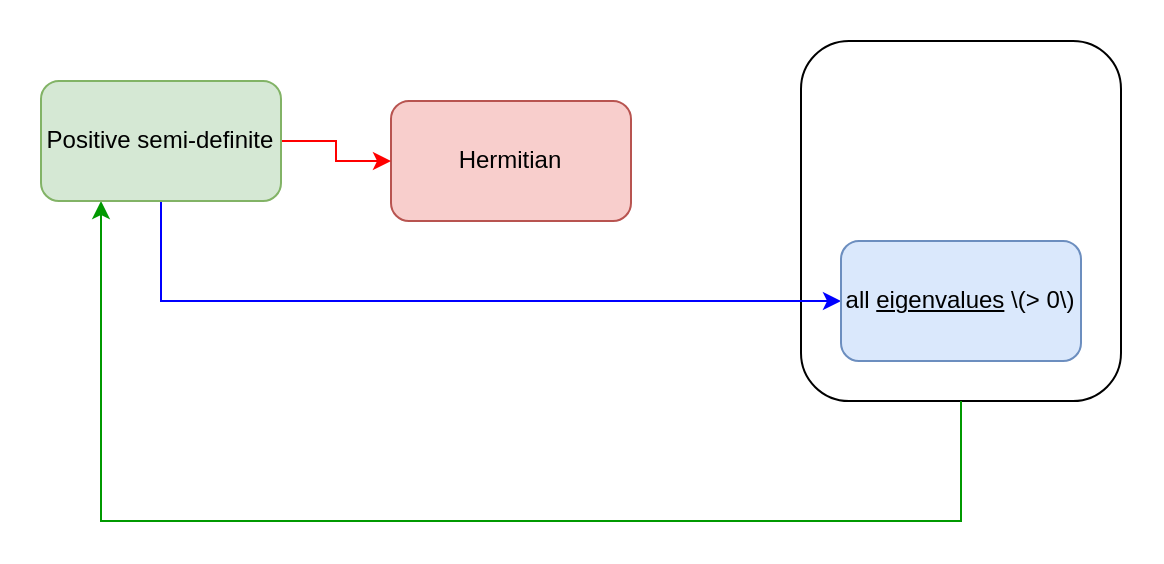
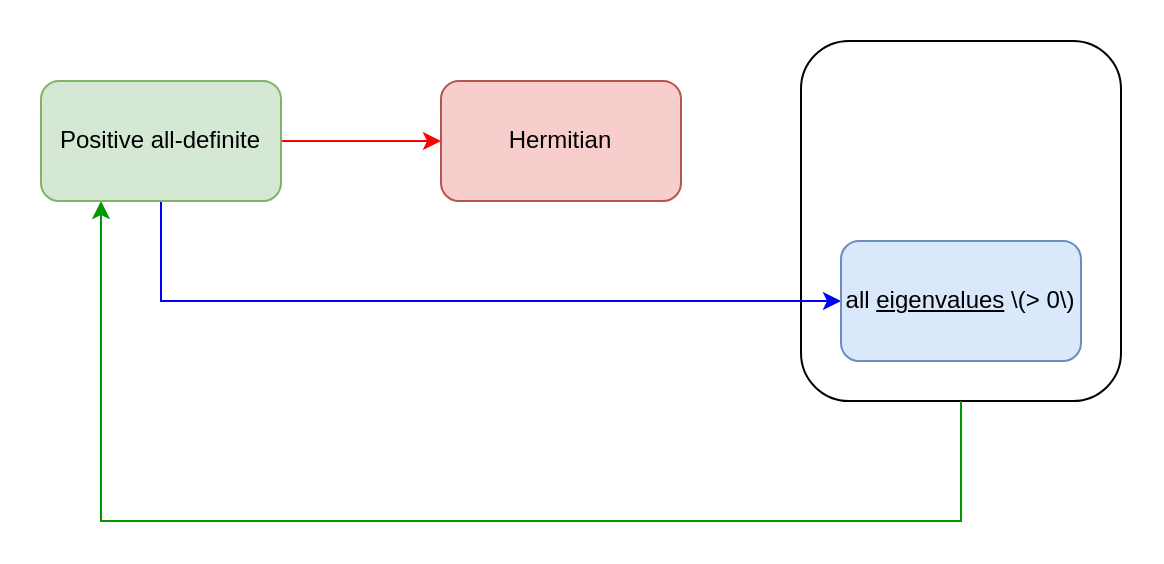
node "Positive semi-definite": label "Positive semi-definite" -> "Positive all-definite"
node "Hermitian": moved (511, 161) -> (561, 141)
